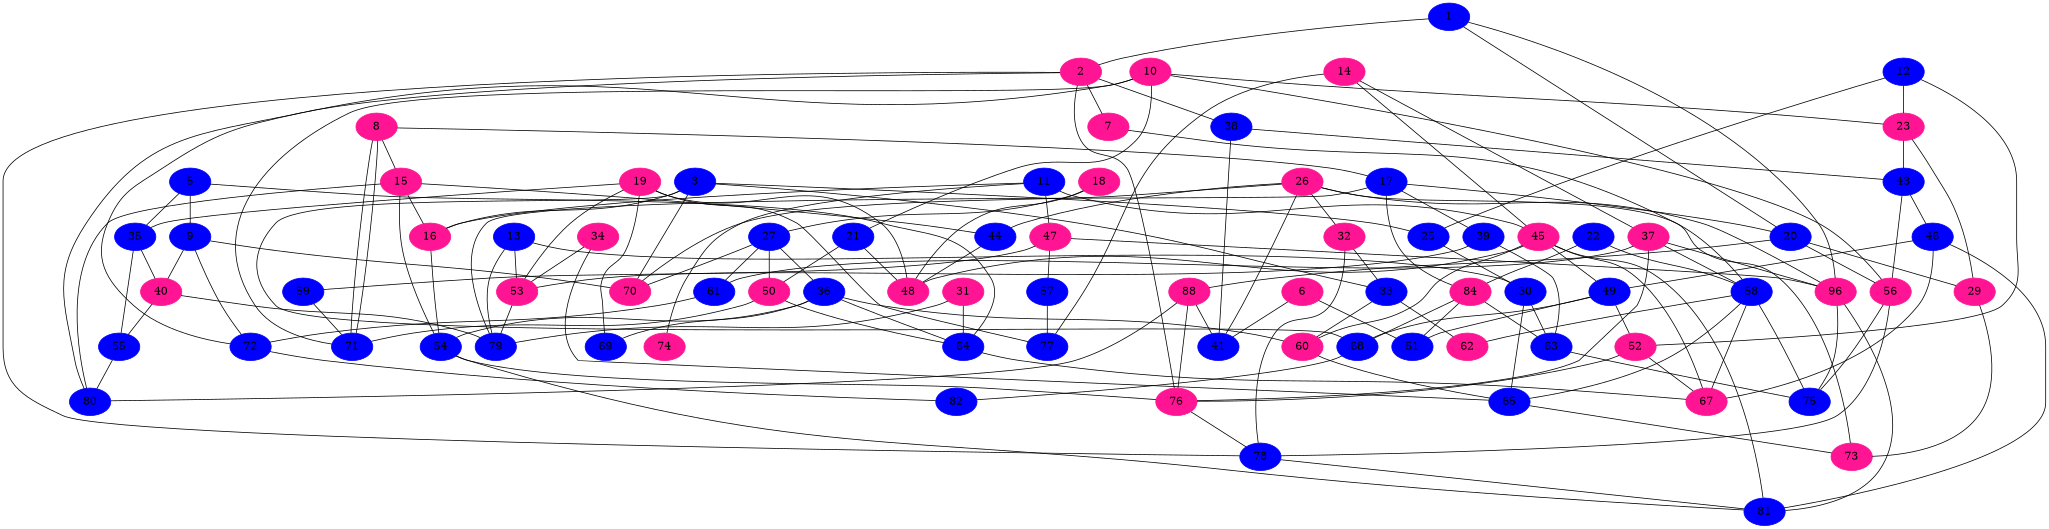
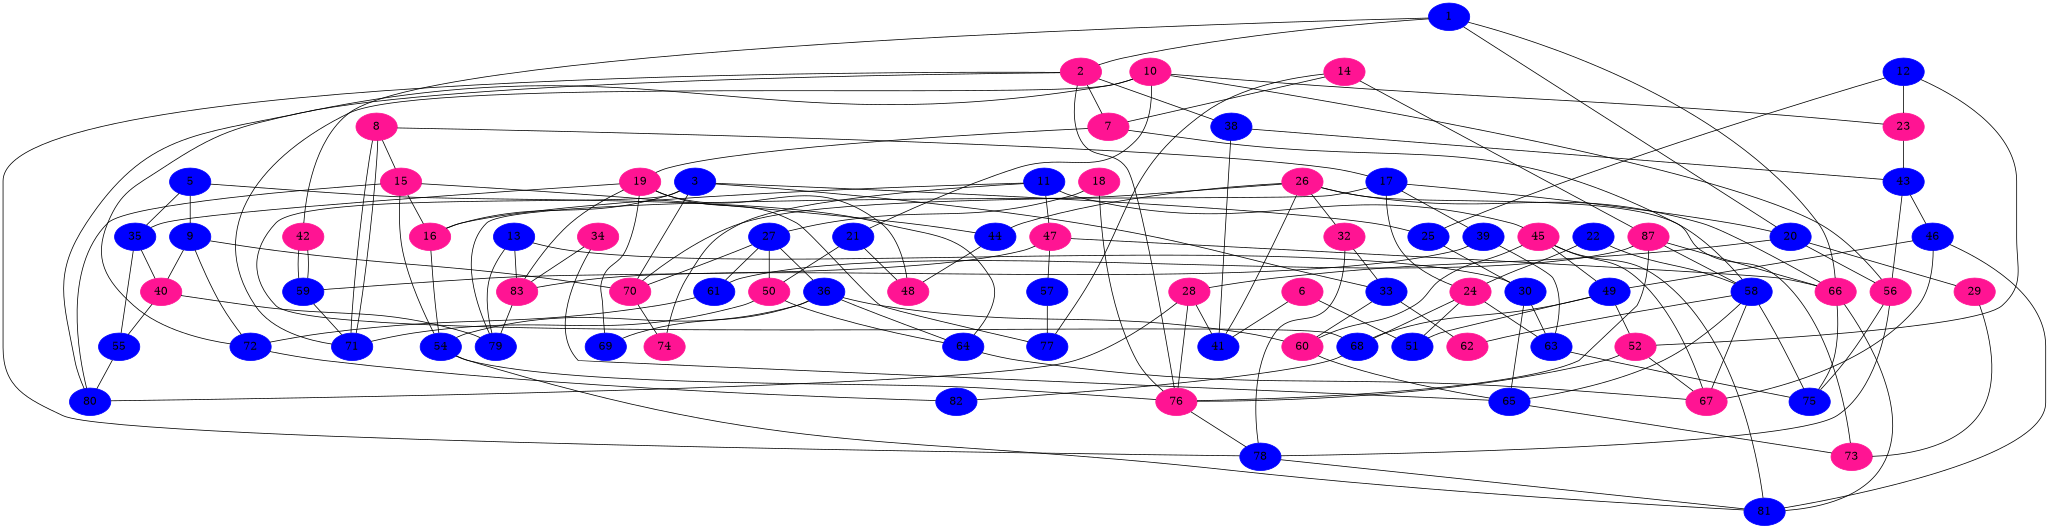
edge "7" -- "19": added
edge "14" -- "45": now "14" -- "7"
edge "23" -- "29": removed
edge "18" -- "48": now "18" -- "76"
node "42": added
node "37": label "37" -> "87"
edge "45" -- "48": removed
node "53": label "53" -> "83"
node "31": removed
node "88": label "88" -> "28"
node "84": label "84" -> "24"
node "96": label "96" -> "66"
edge "70" -- "74": added
